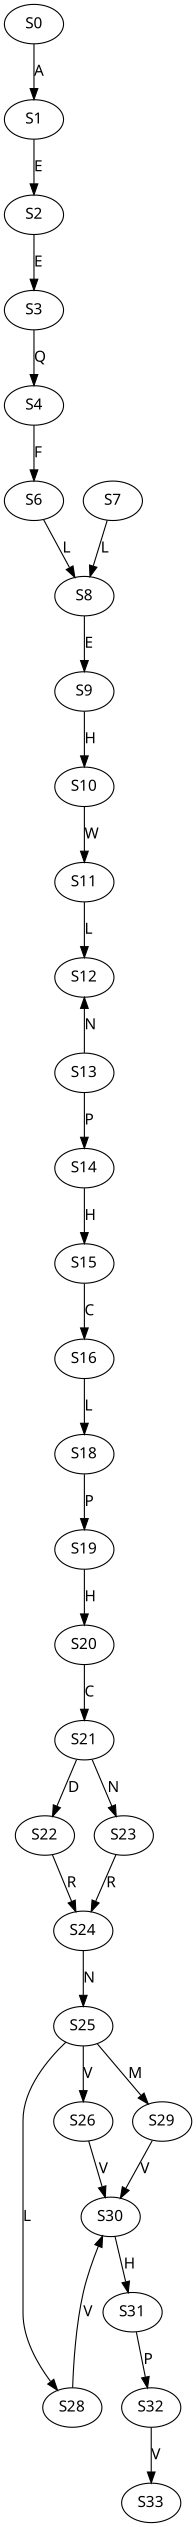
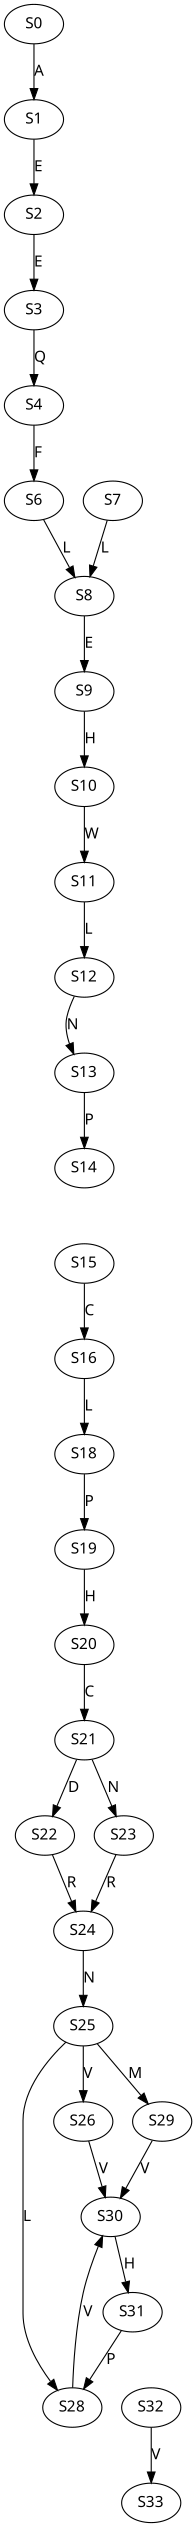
edge "S13" -> "S12": reversed
edge "S14" -> "S15": removed, label "H"
edge "S31" -> "S32": now "S31" -> "S28"
